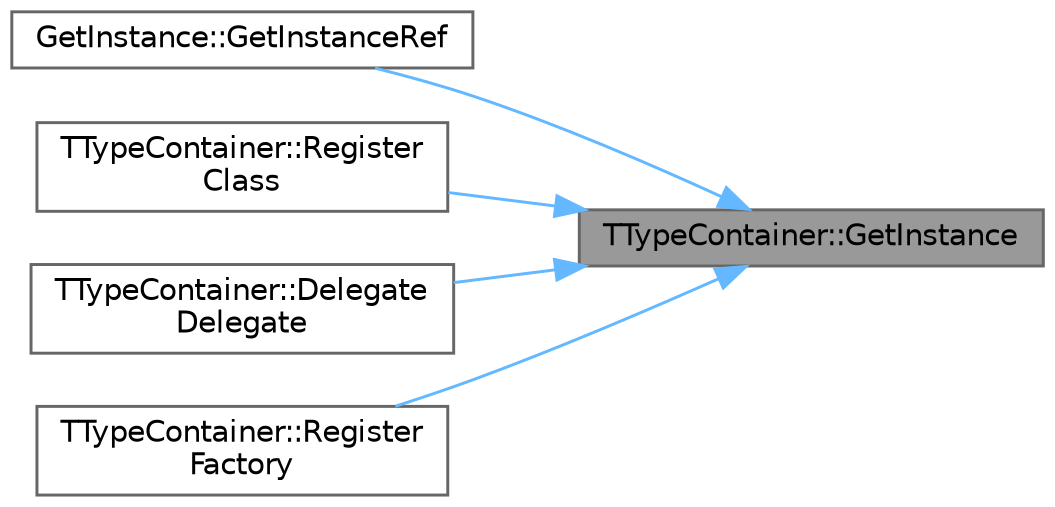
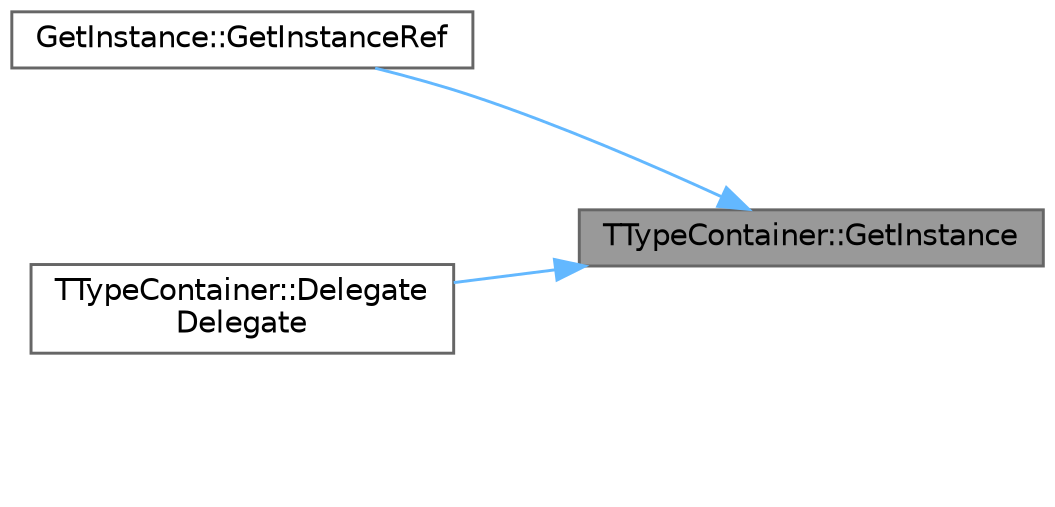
node "TTypeContainer::Register Class": removed
node "TTypeContainer::Register Factory": removed
